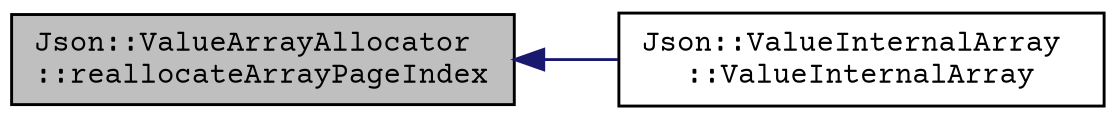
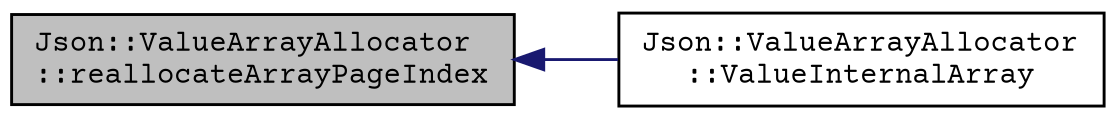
node "Json::ValueInternalArray ::ValueInternalArray": label "Json::ValueInternalArray ::ValueInternalArray" -> "Json::ValueArrayAllocator ::ValueInternalArray"
